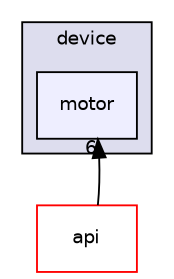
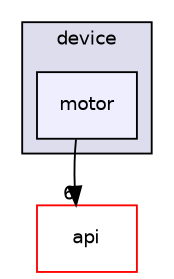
edge "api" -> "motor": reversed
